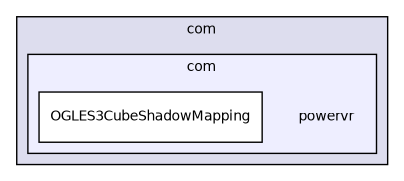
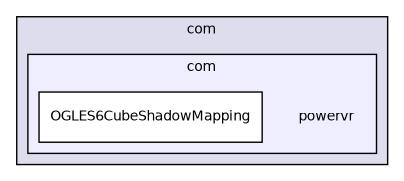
node "OGLES3CubeShadowMapping": label "OGLES3CubeShadowMapping" -> "OGLES6CubeShadowMapping"
